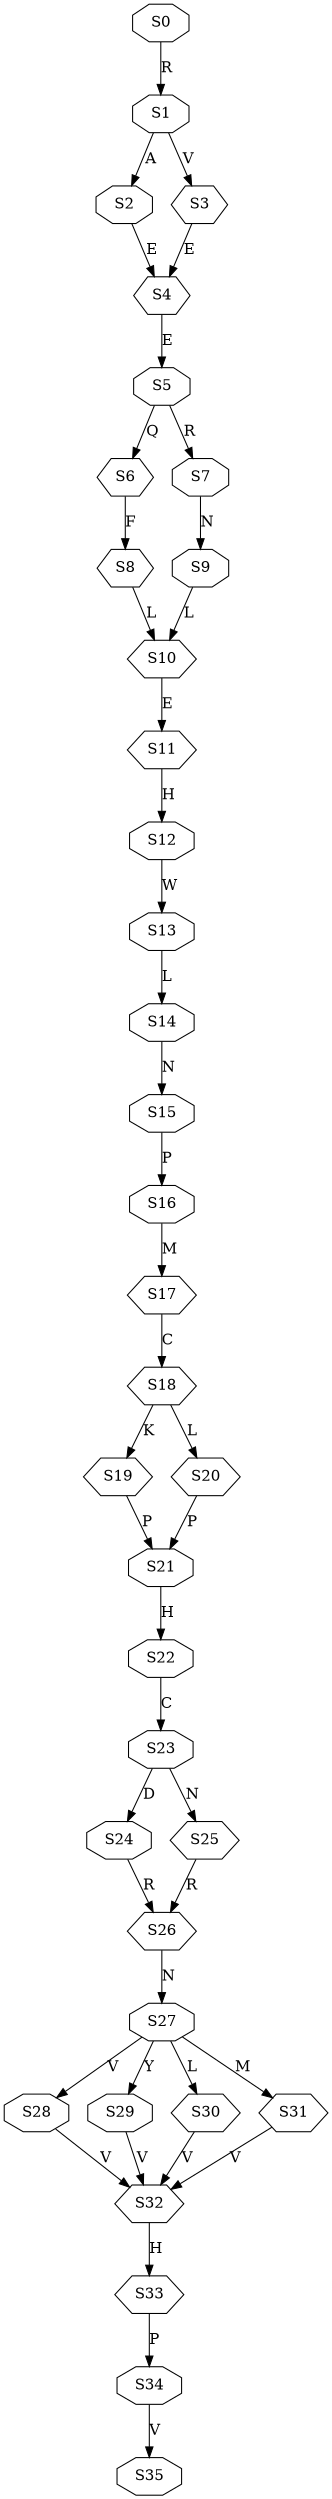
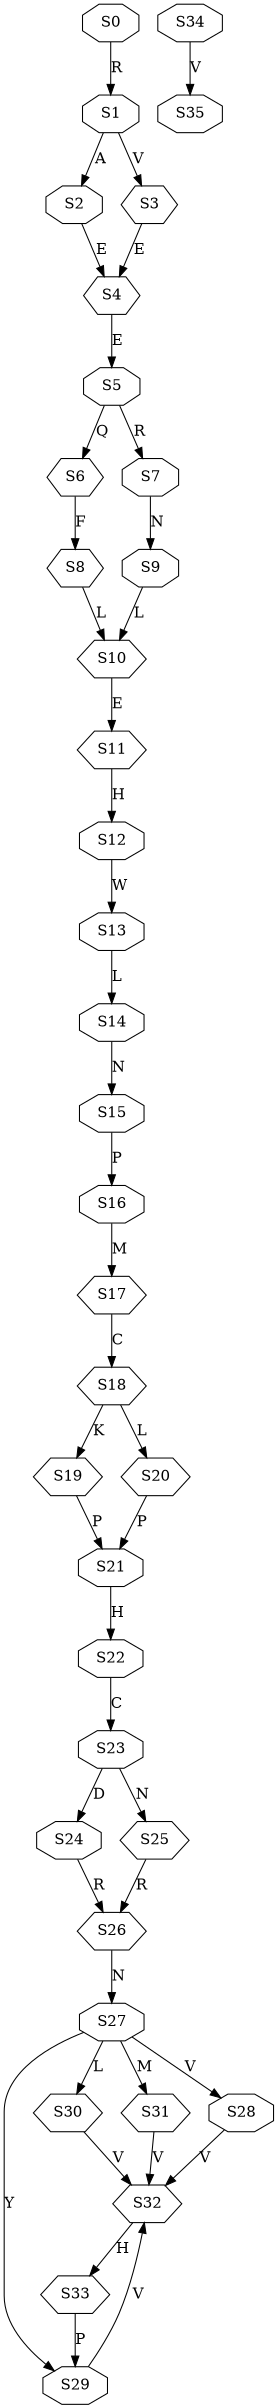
edge "S33" -> "S34": now "S33" -> "S29"
